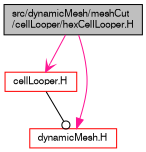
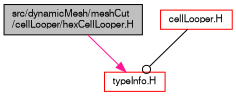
edge "src/dynamicMesh/meshCut /cellLooper/hexCellLooper.H" -> "cellLooper.H": removed
node "dynamicMesh.H": label "dynamicMesh.H" -> "typeInfo.H"
